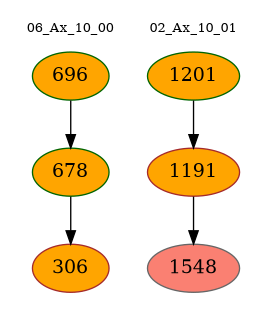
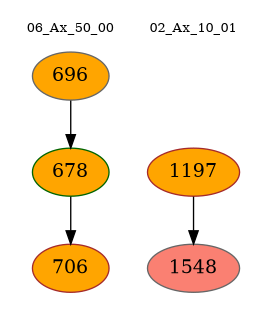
cluster "06_Ax_10_00": label "06_Ax_10_00" -> "06_Ax_50_00"
node "696": color darkgreen -> gray40
node "1201": removed
node "1191": label "1191" -> "1197"
node "306": label "306" -> "706"
